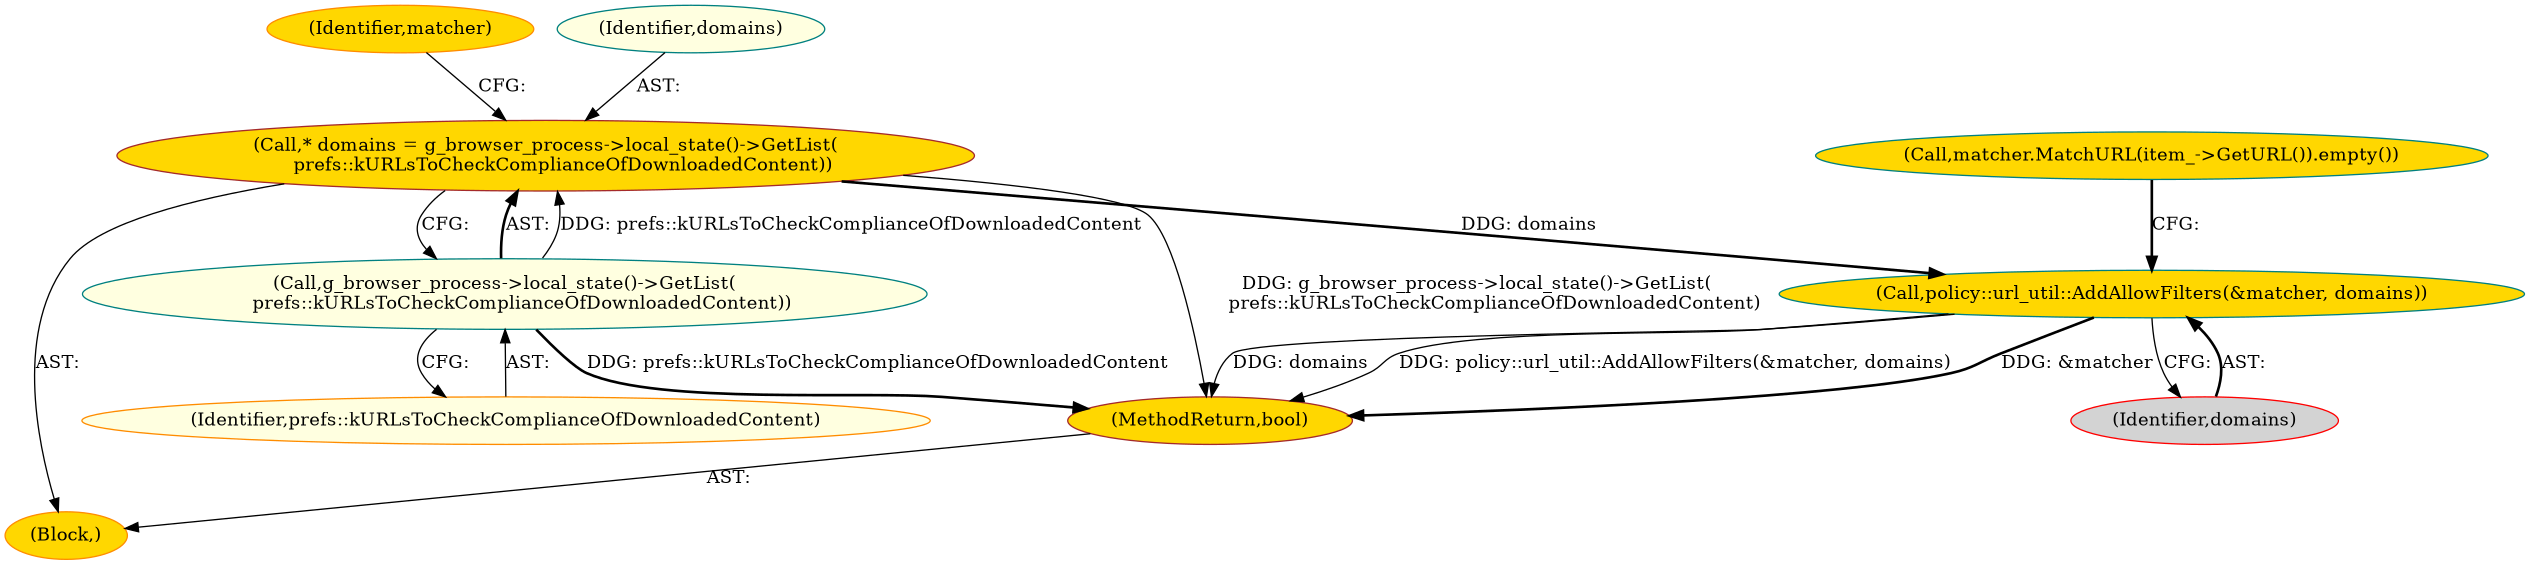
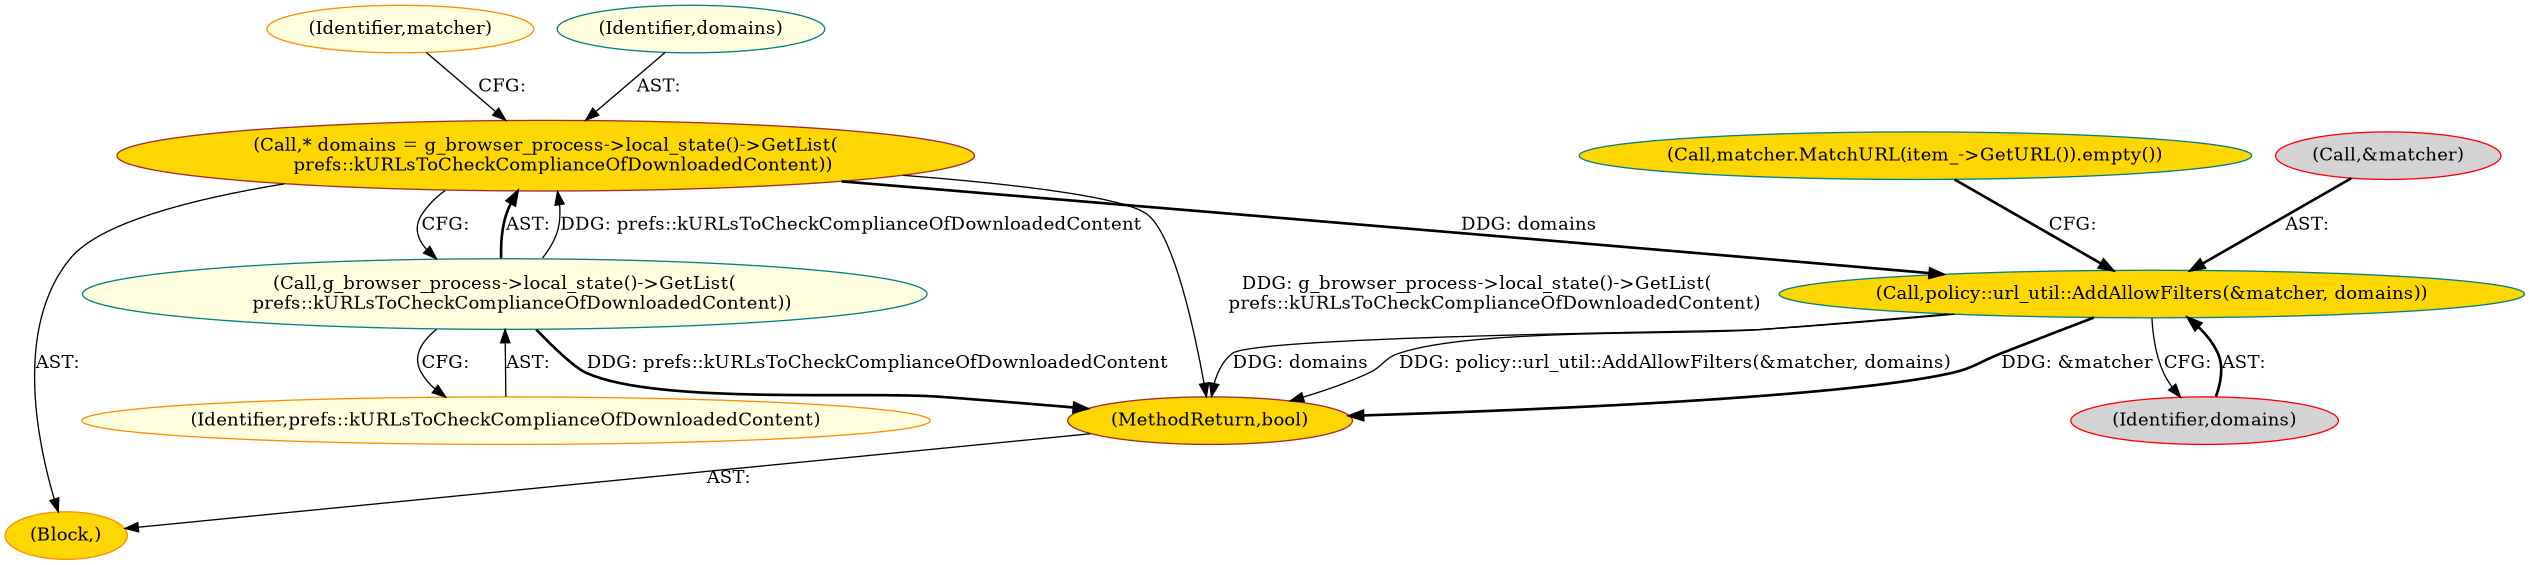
node "(Identifier,matcher)": fillcolor gold -> lightyellow
node "(Call,&matcher)": added
